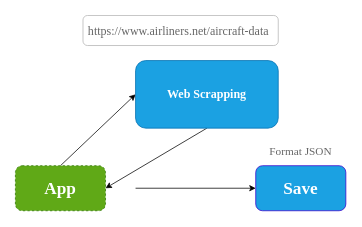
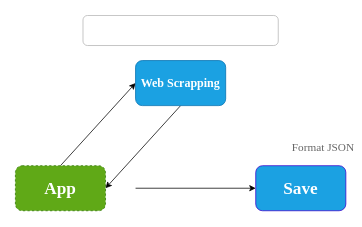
node "https://www.airliners.net/aircraft-data": removed
node "Web Scrapping": size 143x68 -> 90x45
node "Format JSON": moved (300, 150) -> (323, 147)
